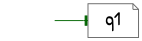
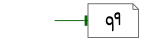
node "q1": label "q1" -> "q9"
